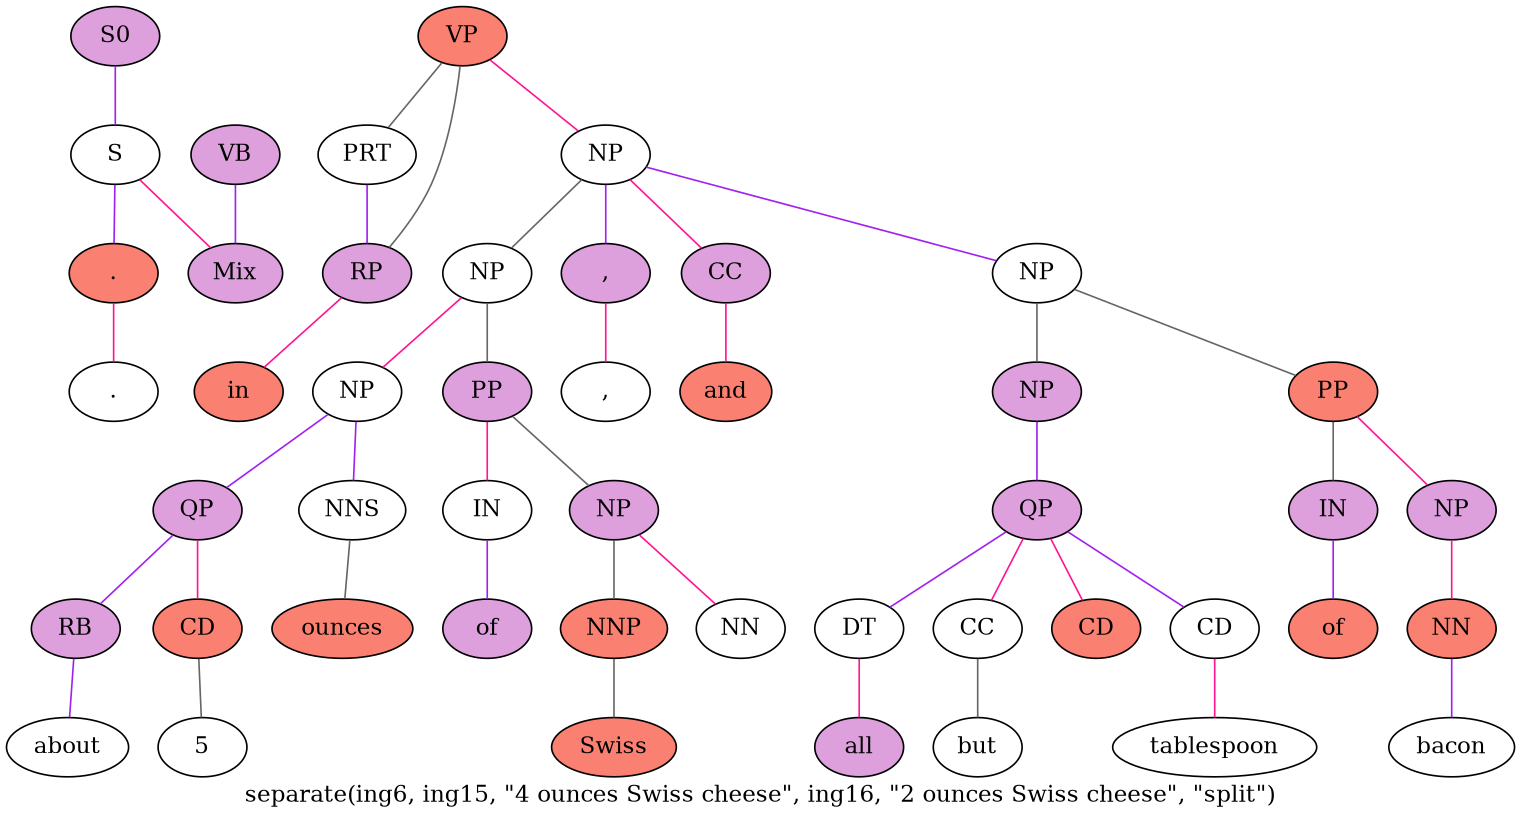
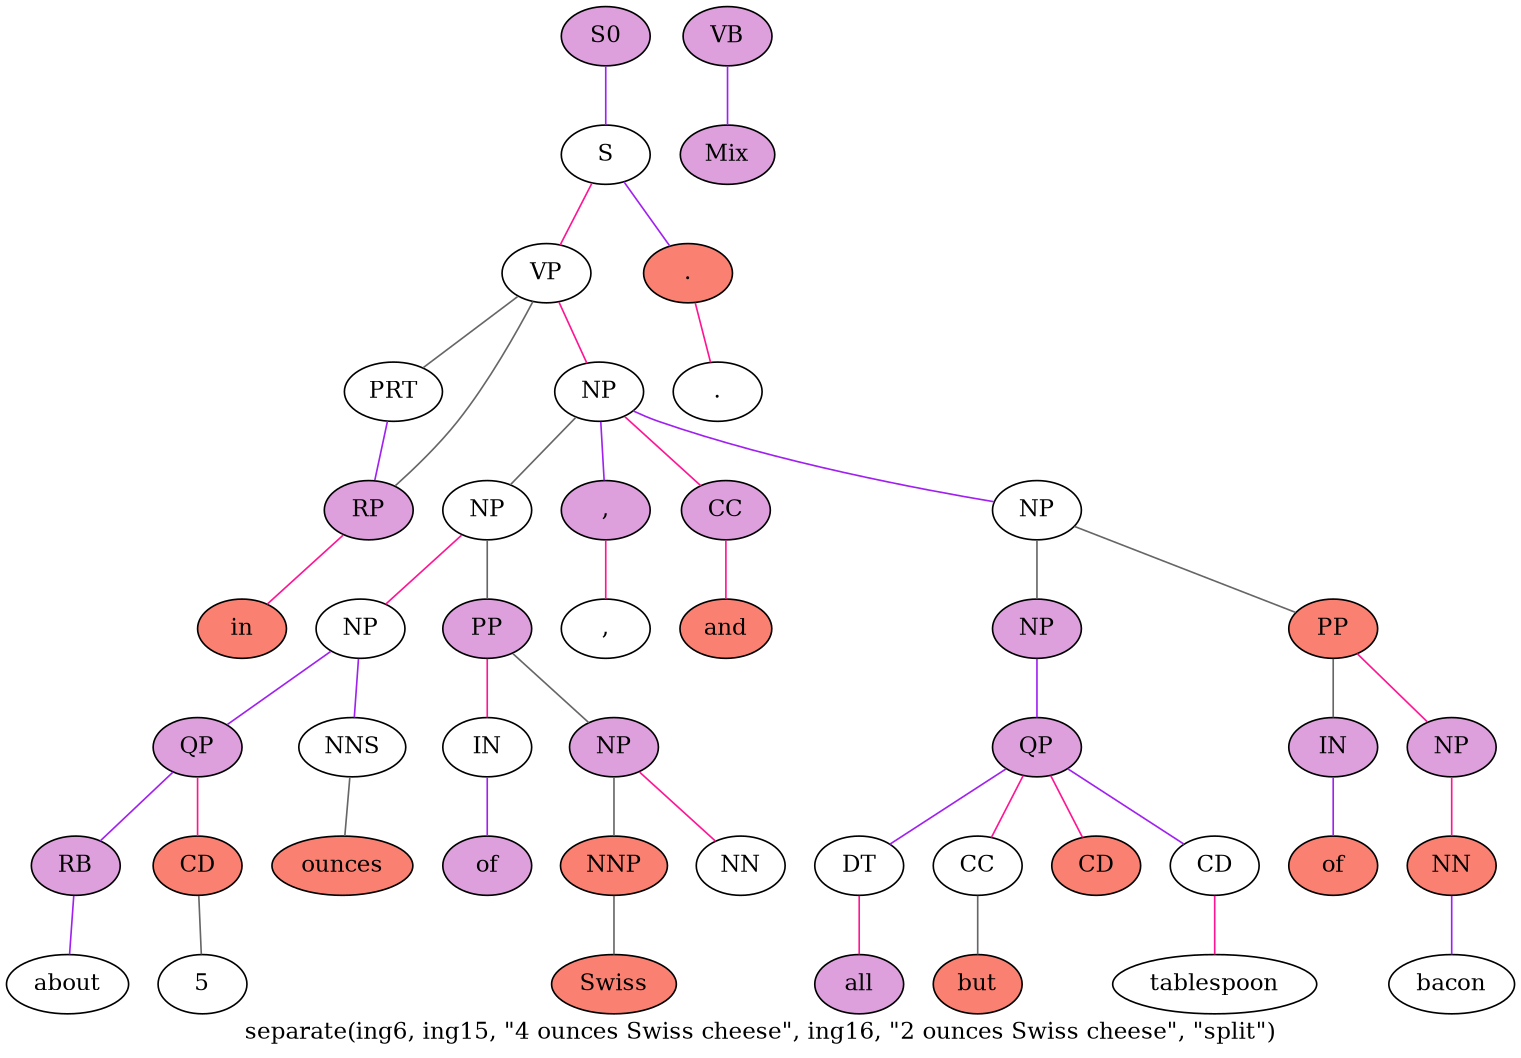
node "VP": fillcolor salmon -> white
edge "S" -- "Mix": now "S" -- "VP"
node "but": fillcolor white -> salmon
